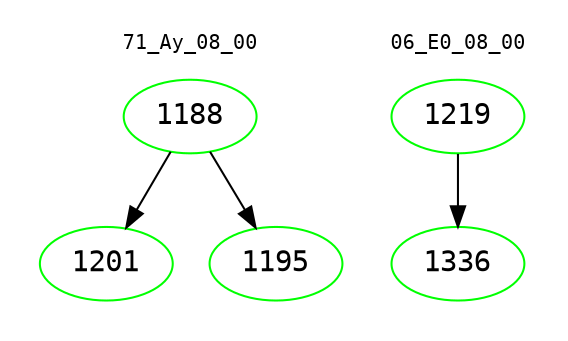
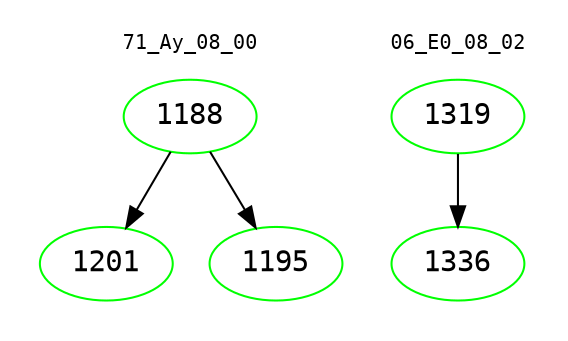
cluster "06_E0_08_00": label "06_E0_08_00" -> "06_E0_08_02"
node "1219": label "1219" -> "1319"
